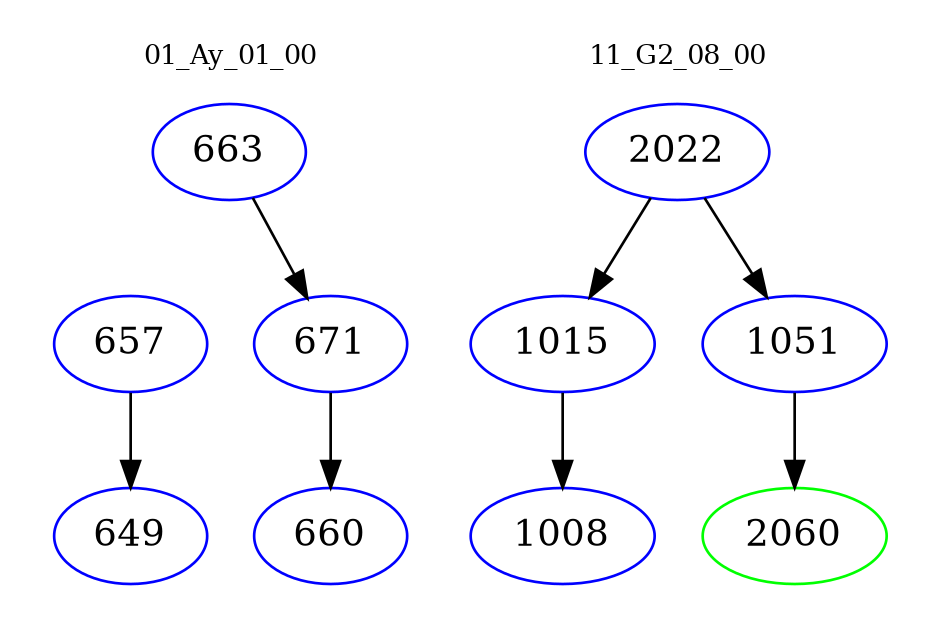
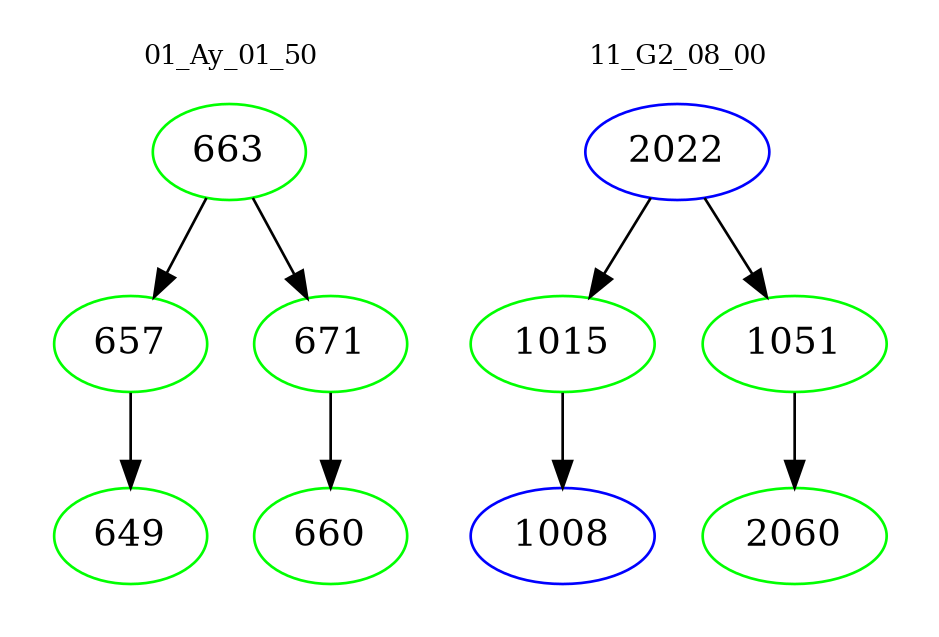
cluster "01_Ay_01_00": label "01_Ay_01_00" -> "01_Ay_01_50"
node "663": color blue -> green
edge "663" -> "657": added
node "657": color blue -> green
node "671": color blue -> green
node "1015": color blue -> green
node "1051": color blue -> green
node "649": color blue -> green
node "660": color blue -> green
